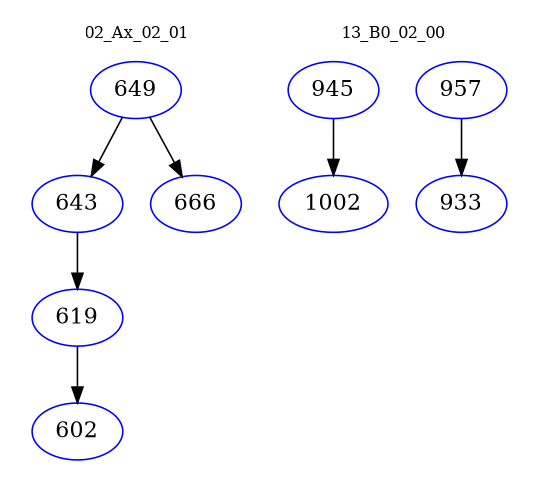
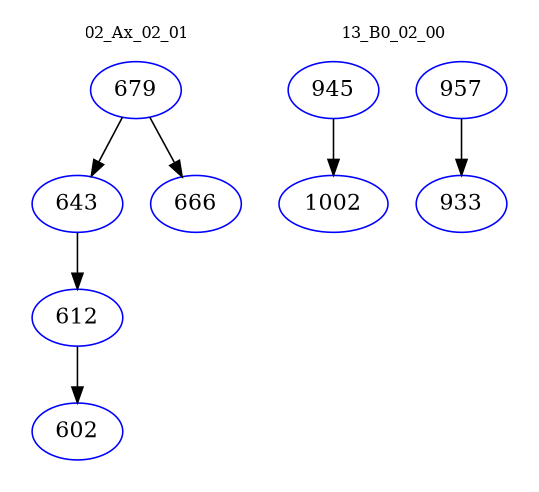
node "649": label "649" -> "679"
node "619": label "619" -> "612"
